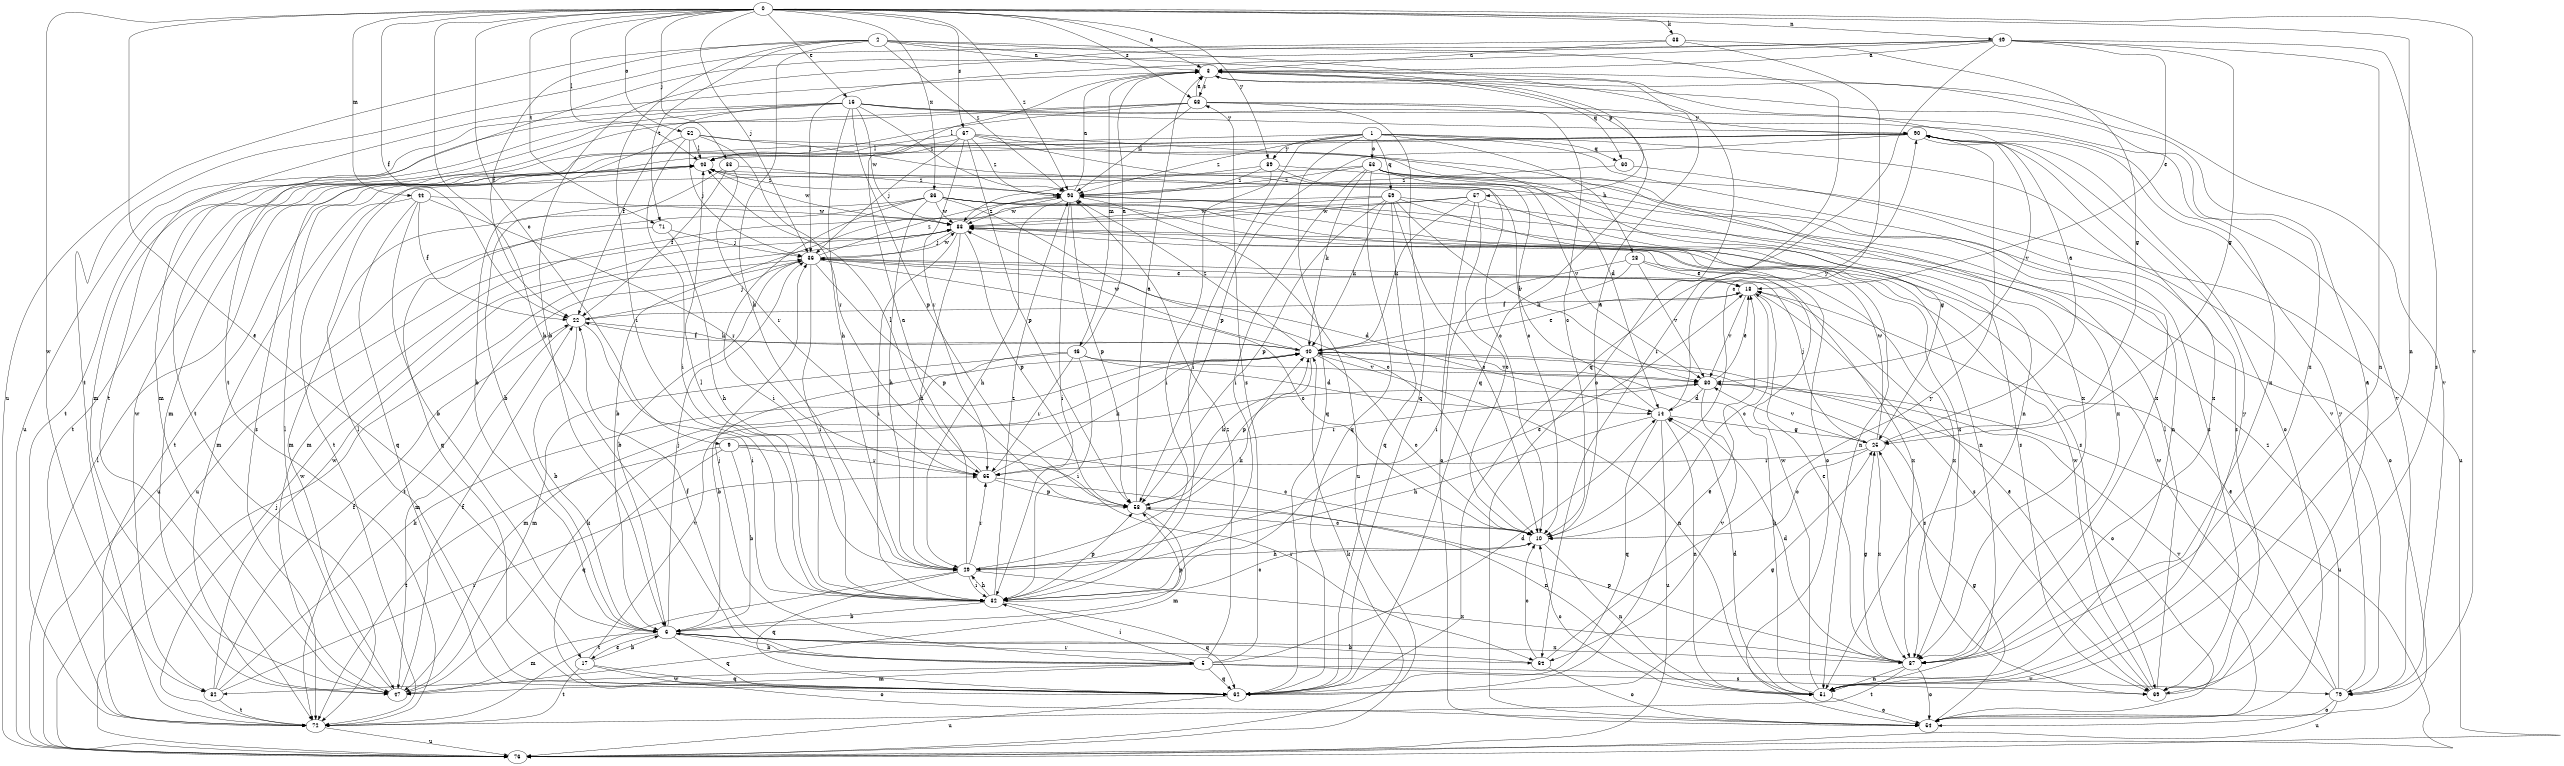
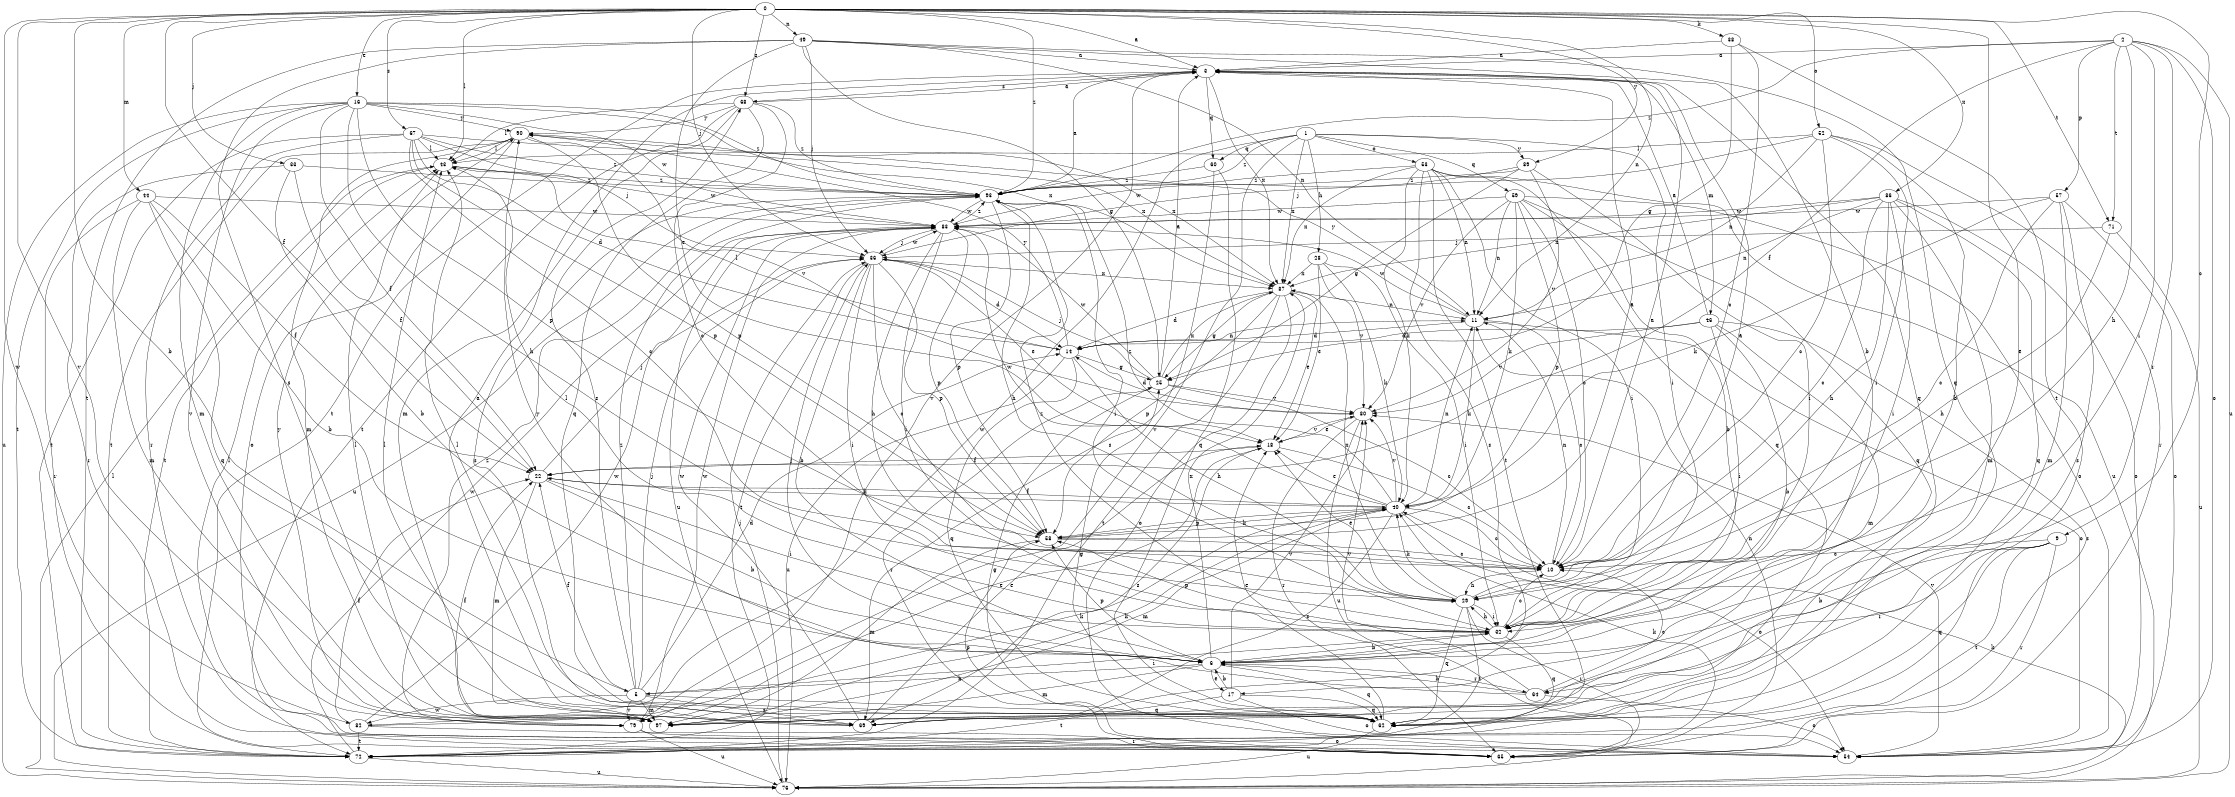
edge "36" -> "93": removed, label "z"
edge "46" -> "65": label "r" -> "s"
edge "1" -> "62": now "60" -> "62"
edge "90" -> "72": label "s" -> "t"
edge "80" -> "64": reversed
node "47": label "47" -> "97"
node "51": label "51" -> "11"
